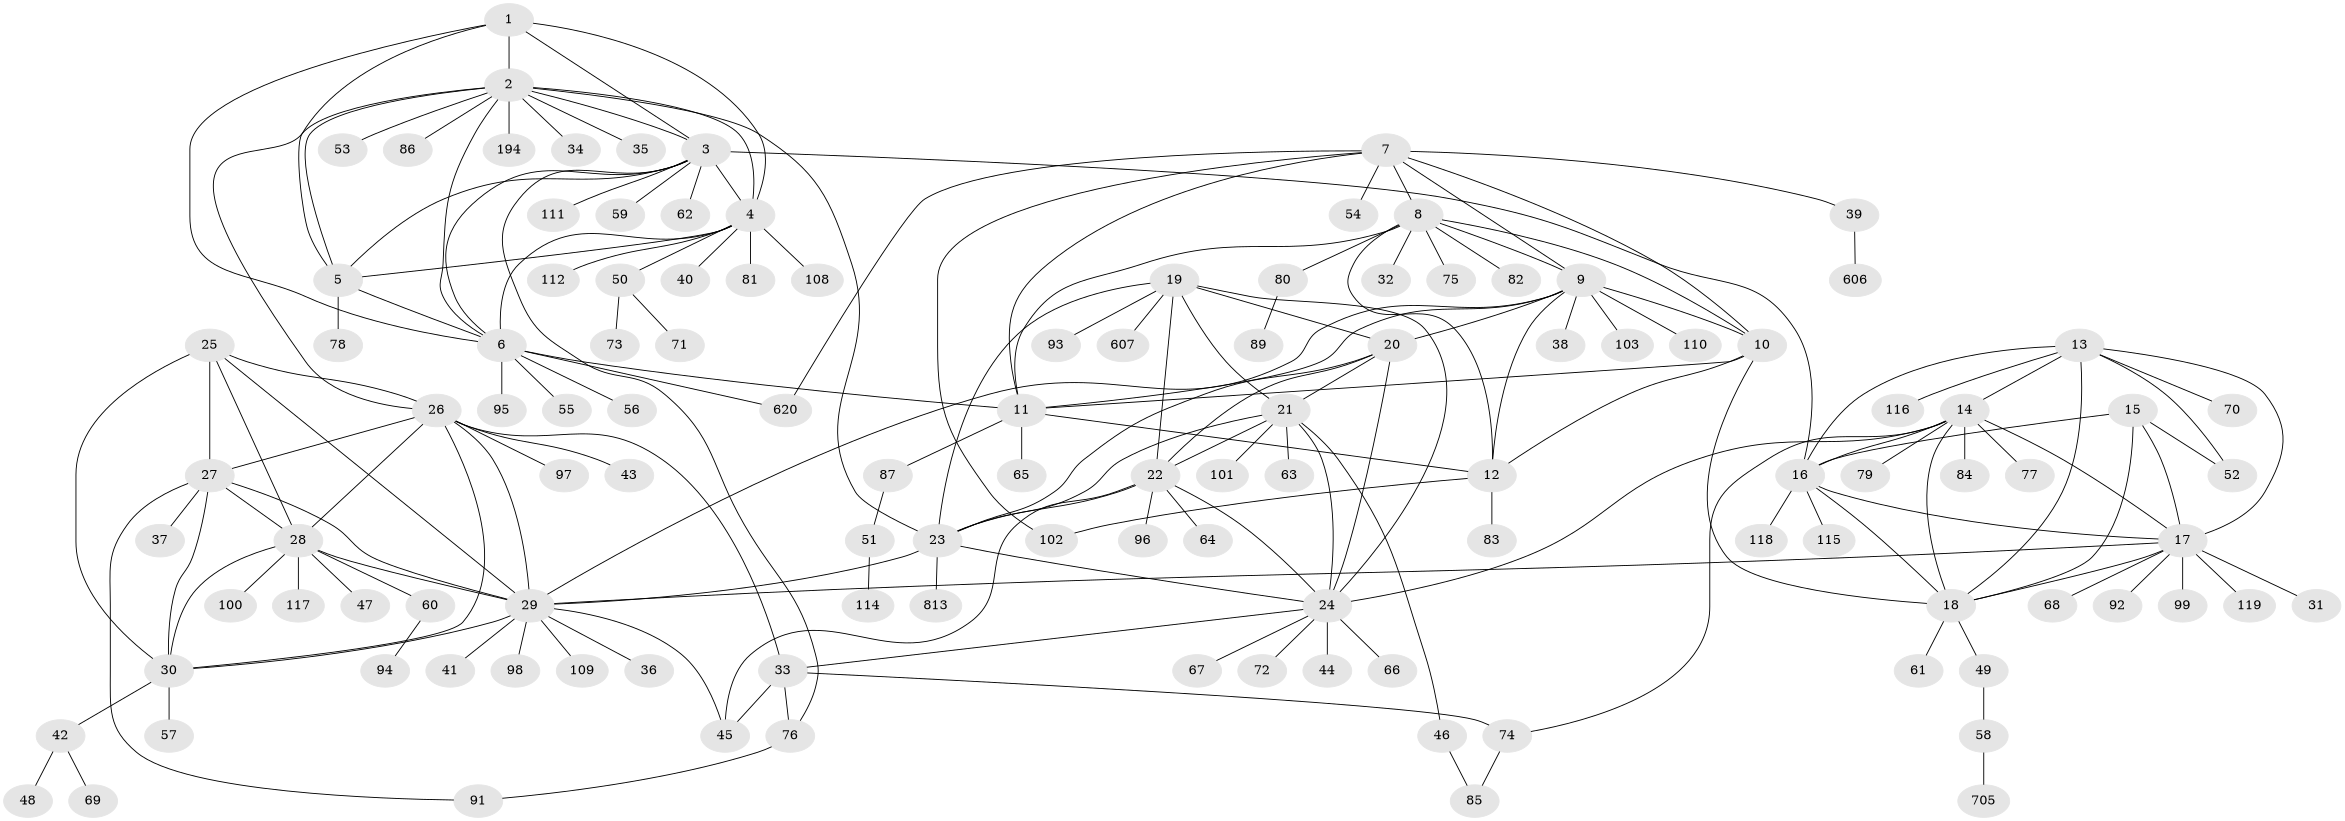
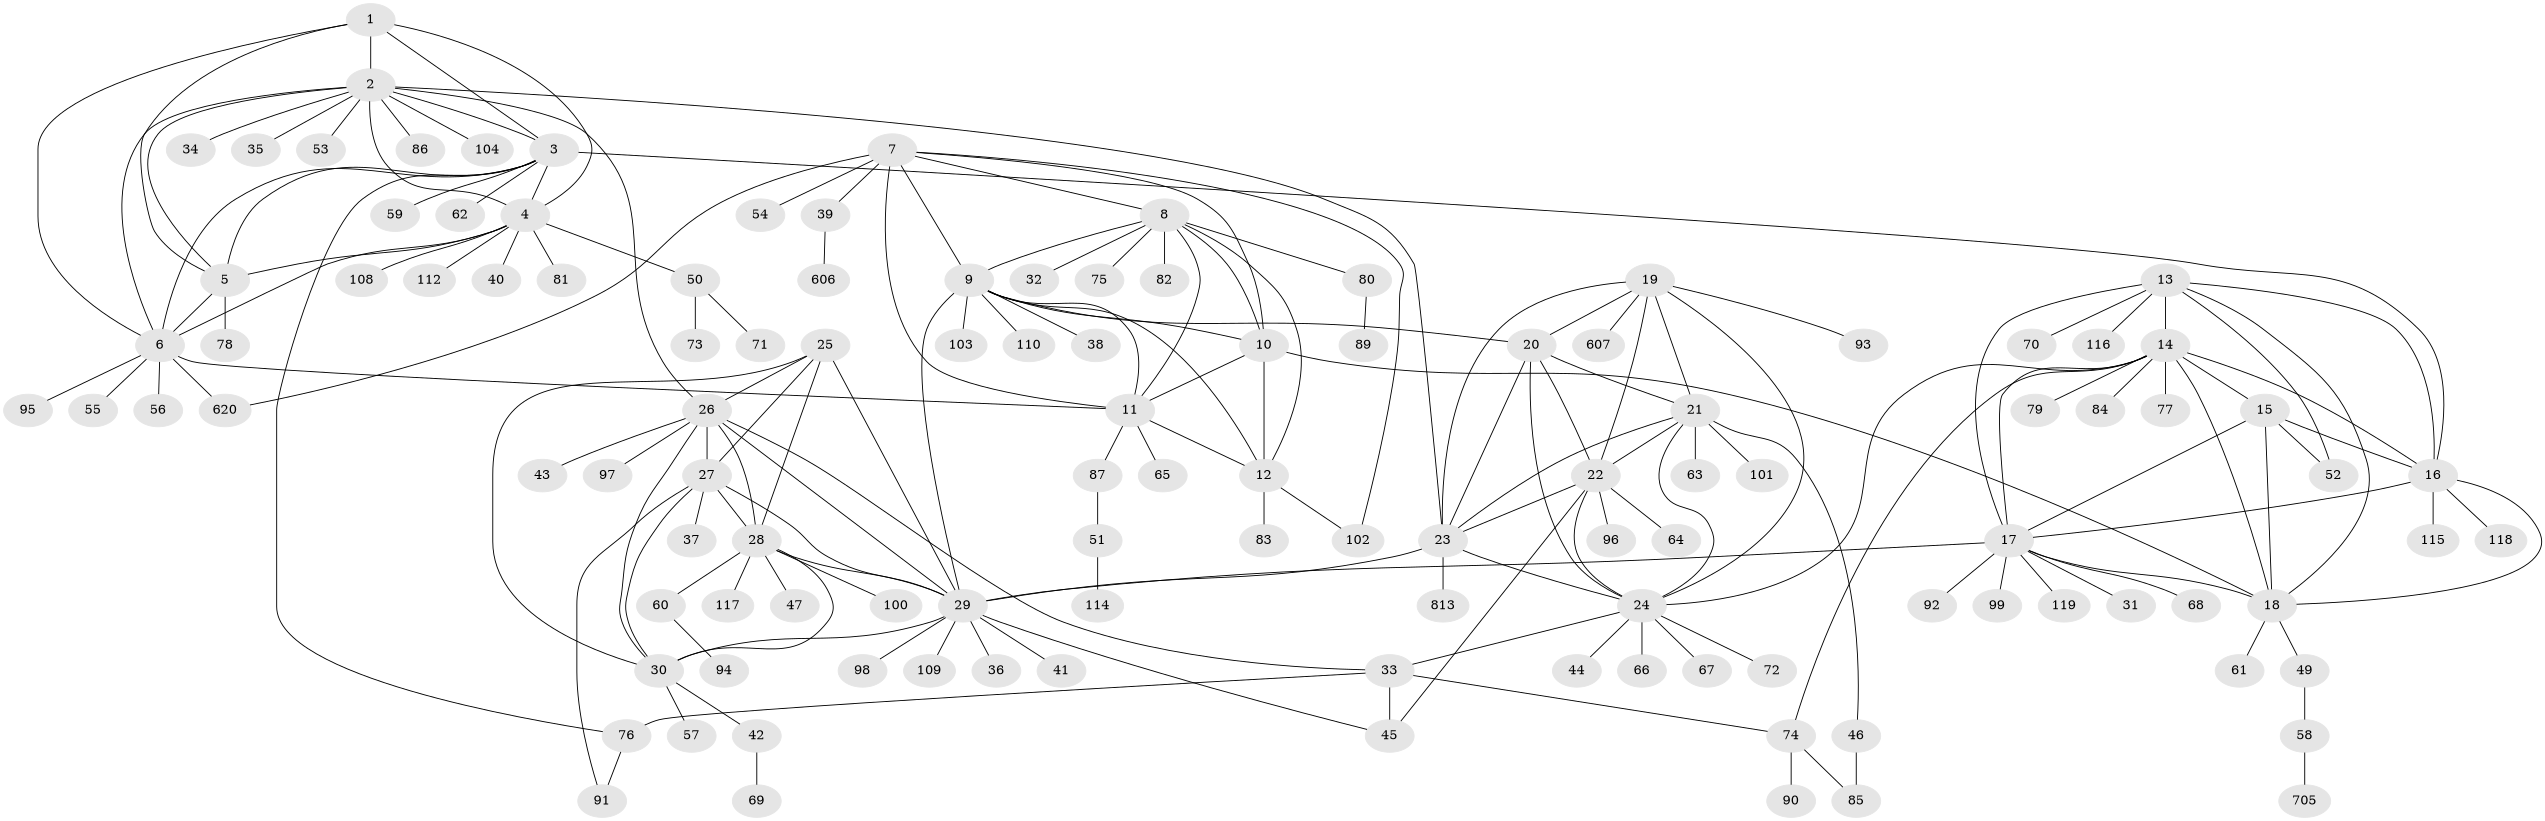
node "194": label "194" -> "104"
node "111": removed
edge "14" -- "15": added
node "48": removed
node "90": added
